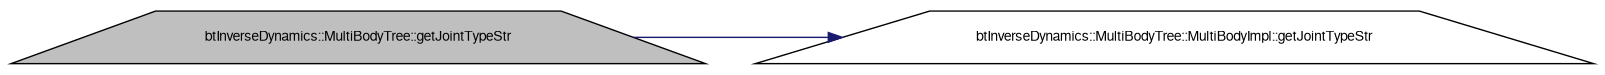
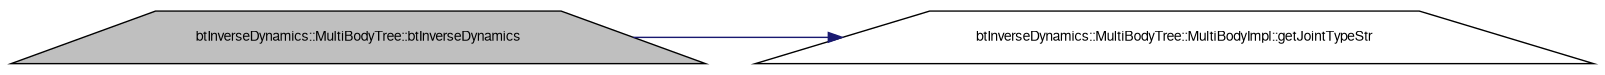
node "btInverseDynamics::MultiBodyTree::getJointTypeStr": label "btInverseDynamics::MultiBodyTree::getJointTypeStr" -> "btInverseDynamics::MultiBodyTree::btInverseDynamics"
